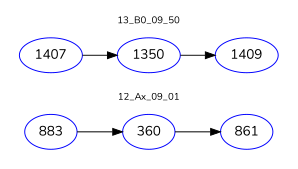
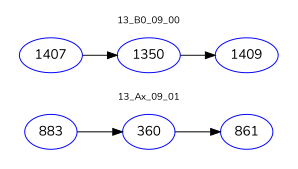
cluster "13_B0_09_50": label "13_B0_09_50" -> "13_B0_09_00"
cluster "12_Ax_09_01": label "12_Ax_09_01" -> "13_Ax_09_01"
